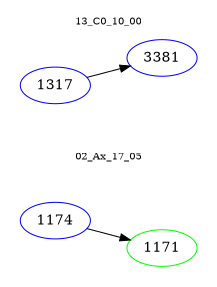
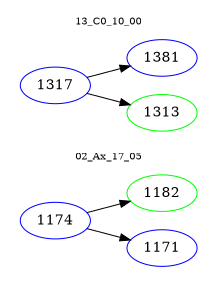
node "3381": label "3381" -> "1381"
node "1313": added
node "1182": added
node "1171": color green -> blue
